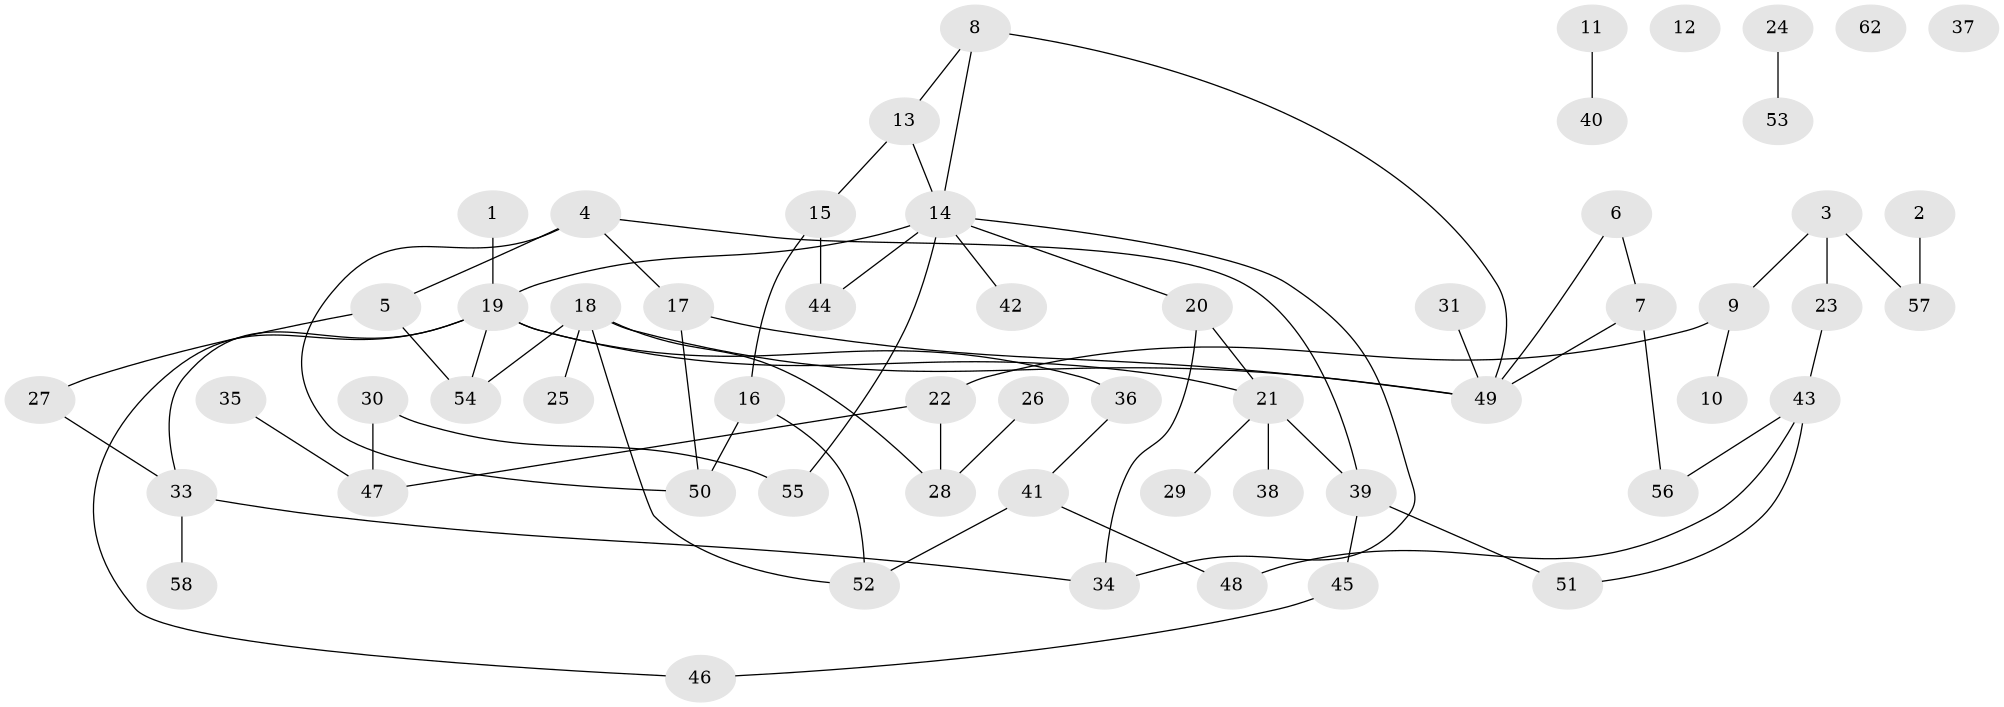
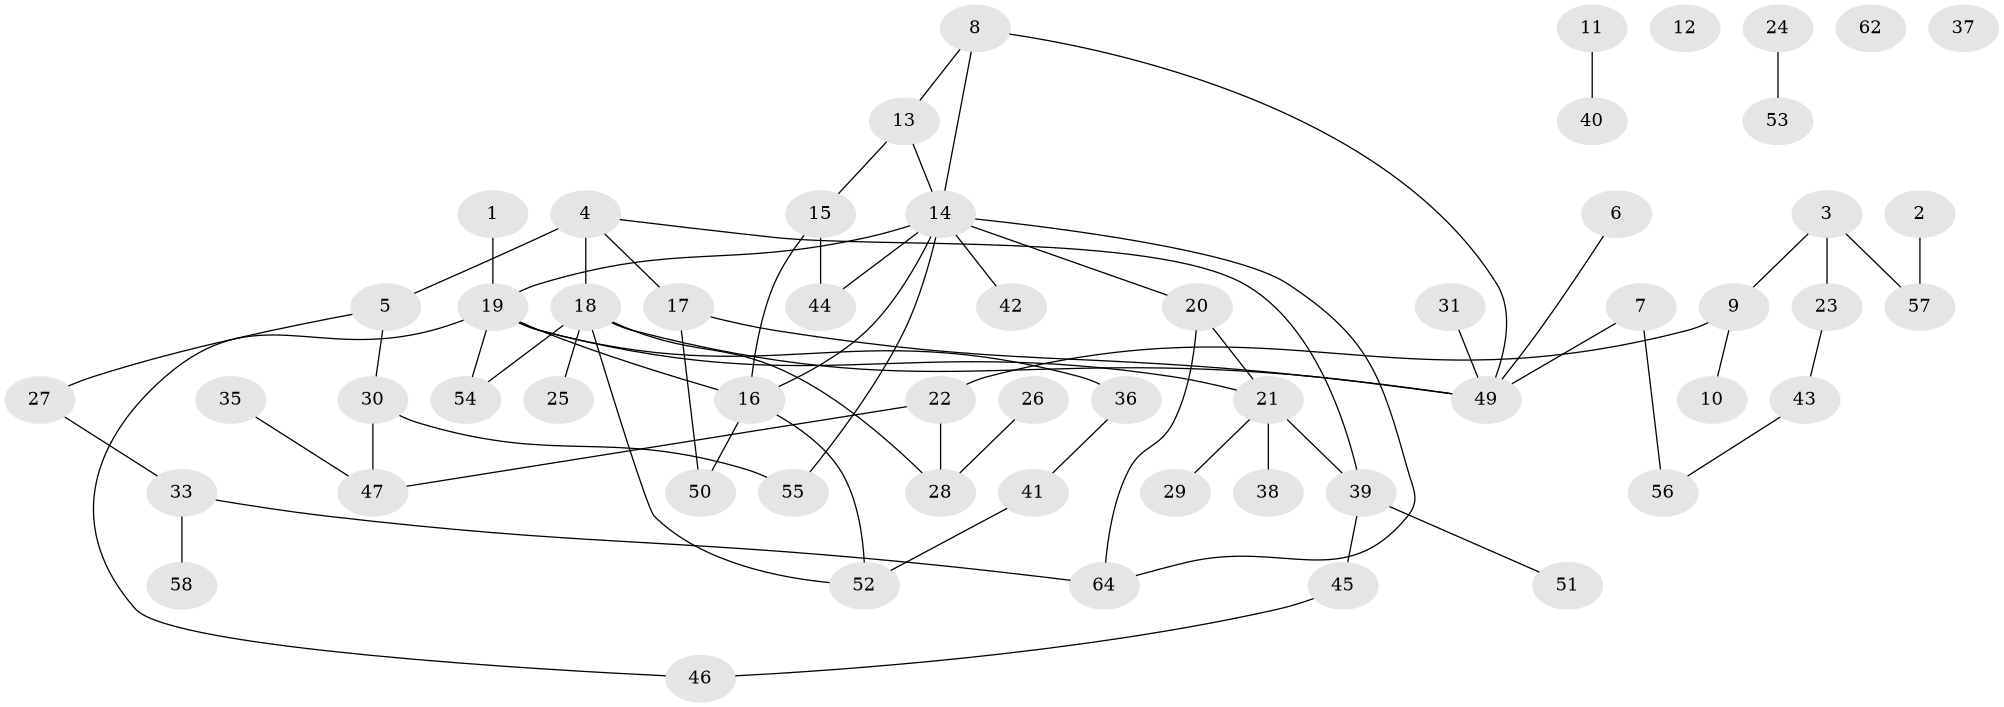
edge "6" -- "7": removed
edge "14" -- "16": added
edge "5" -- "54": now "5" -- "30"
edge "19" -- "33": now "19" -- "16"
edge "4" -- "50": now "4" -- "18"
edge "43" -- "51": removed
node "34": label "34" -> "64"
node "48": removed
